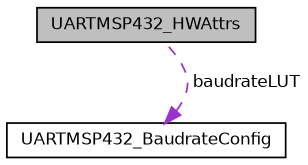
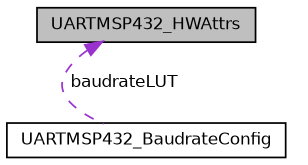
edge "UARTMSP432_HWAttrs" -> "UARTMSP432_BaudrateConfig": reversed
